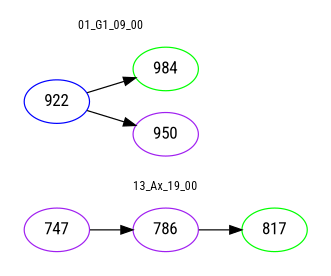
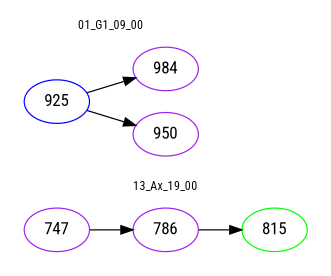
node "984": color green -> purple
node "922": label "922" -> "925"
node "817": label "817" -> "815"
